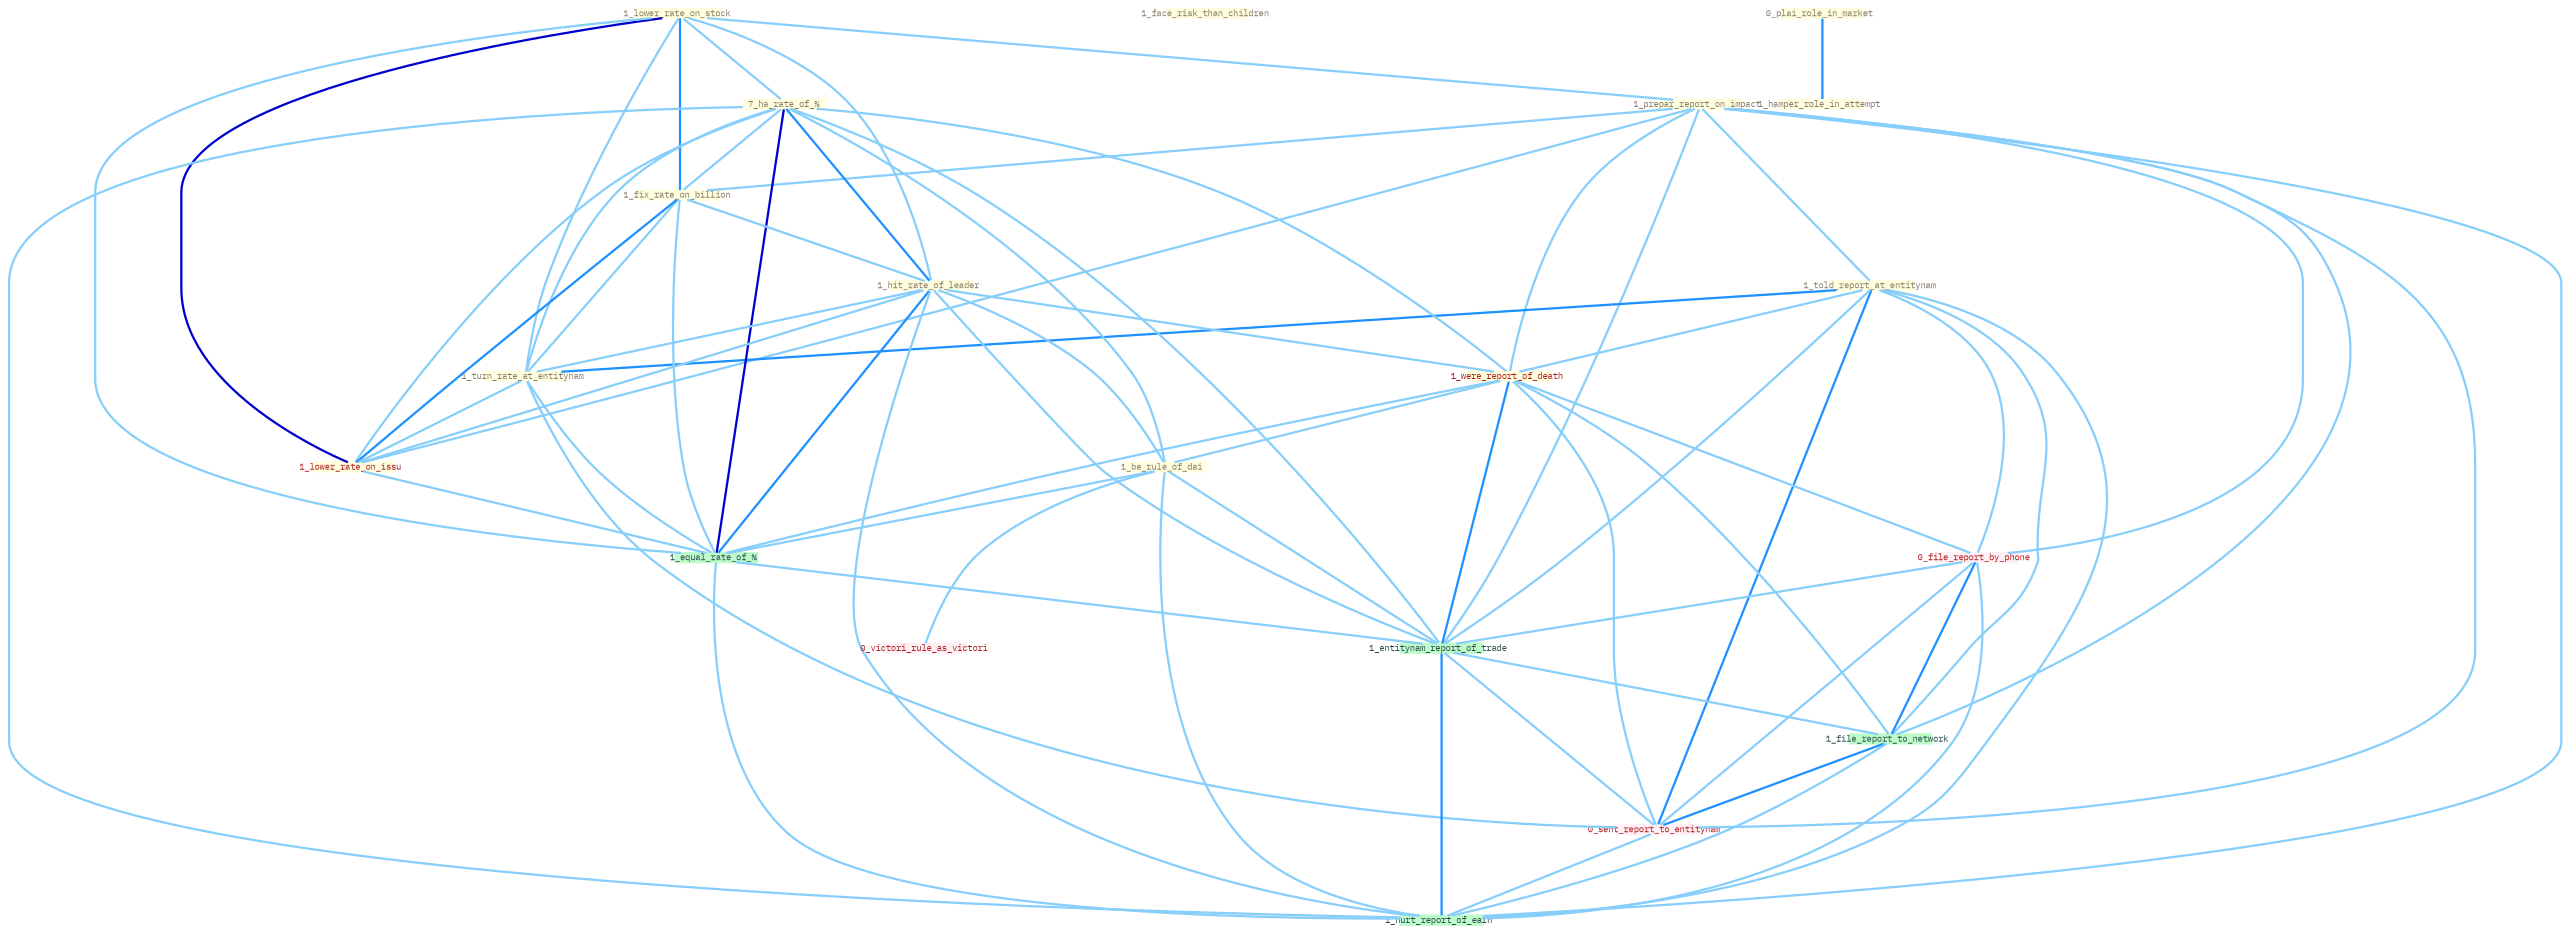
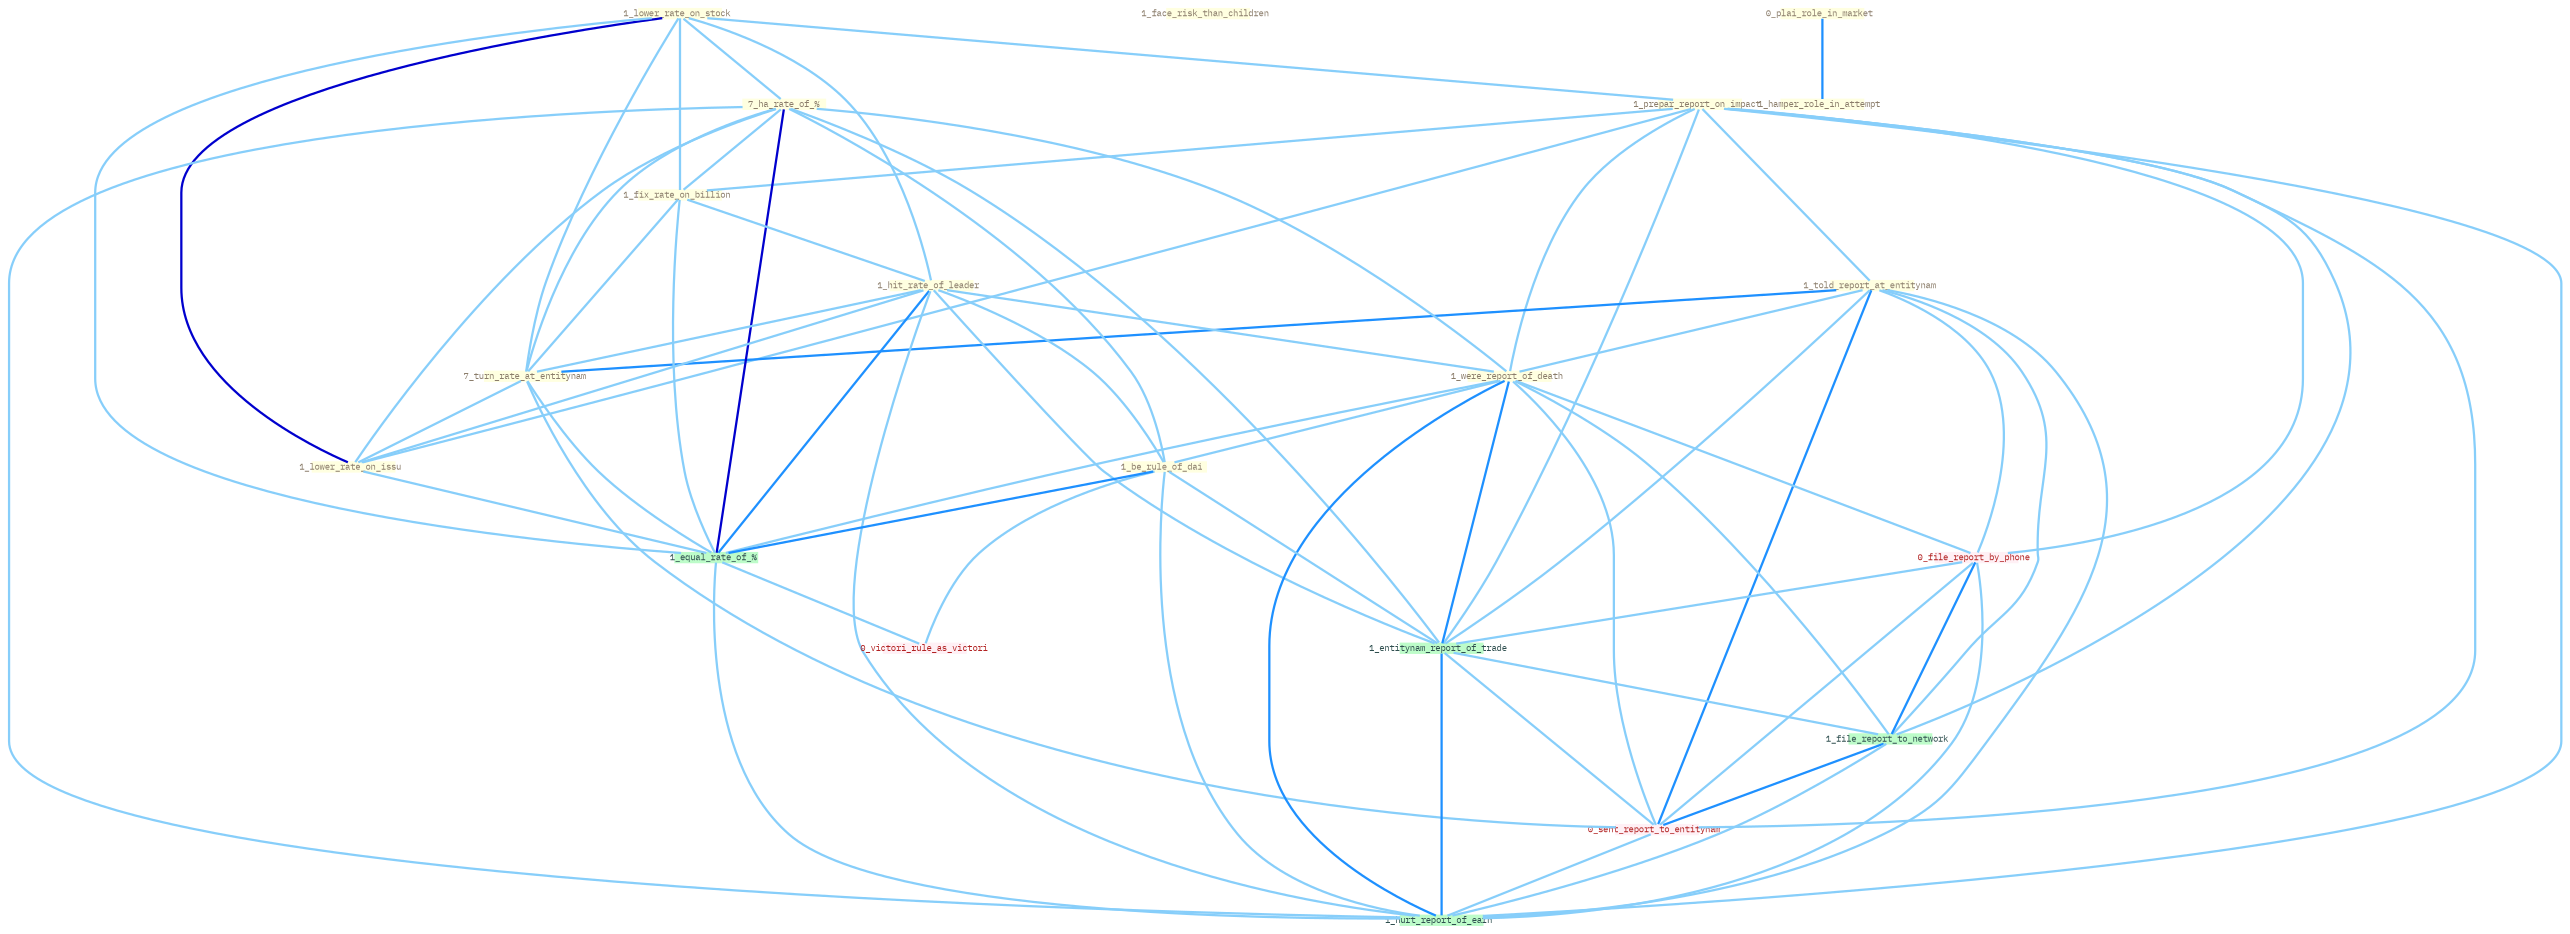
edge "1_lower_rate_on_stock" -- "1_fix_rate_on_billion": color #1e90ff -> #87cefa
edge "7_ha_rate_of_%" -- "1_hit_rate_of_leader": removed
edge "1_fix_rate_on_billion" -- "1_lower_rate_on_issu": removed
node "1_turn_rate_at_entitynam": label "1_turn_rate_at_entitynam" -> "7_turn_rate_at_entitynam"
node "1_were_report_of_death": fontcolor #b22222 -> #8b7d6b
node "1_lower_rate_on_issu": fontcolor #b22222 -> #8b7d6b
edge "1_be_rule_of_dai" -- "1_equal_rate_of_%": color #87cefa -> #1e90ff
edge "1_equal_rate_of_%" -- "1_entitynam_report_of_trade": now "1_equal_rate_of_%" -- "0_victori_rule_as_victori"
edge "1_were_report_of_death" -- "1_hurt_report_of_earn": added
